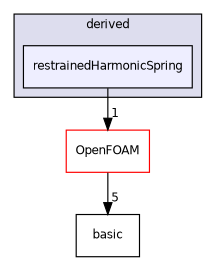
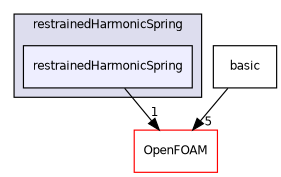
cluster "derived": label "derived" -> "restrainedHarmonicSpring"
edge "OpenFOAM" -> "basic": reversed
